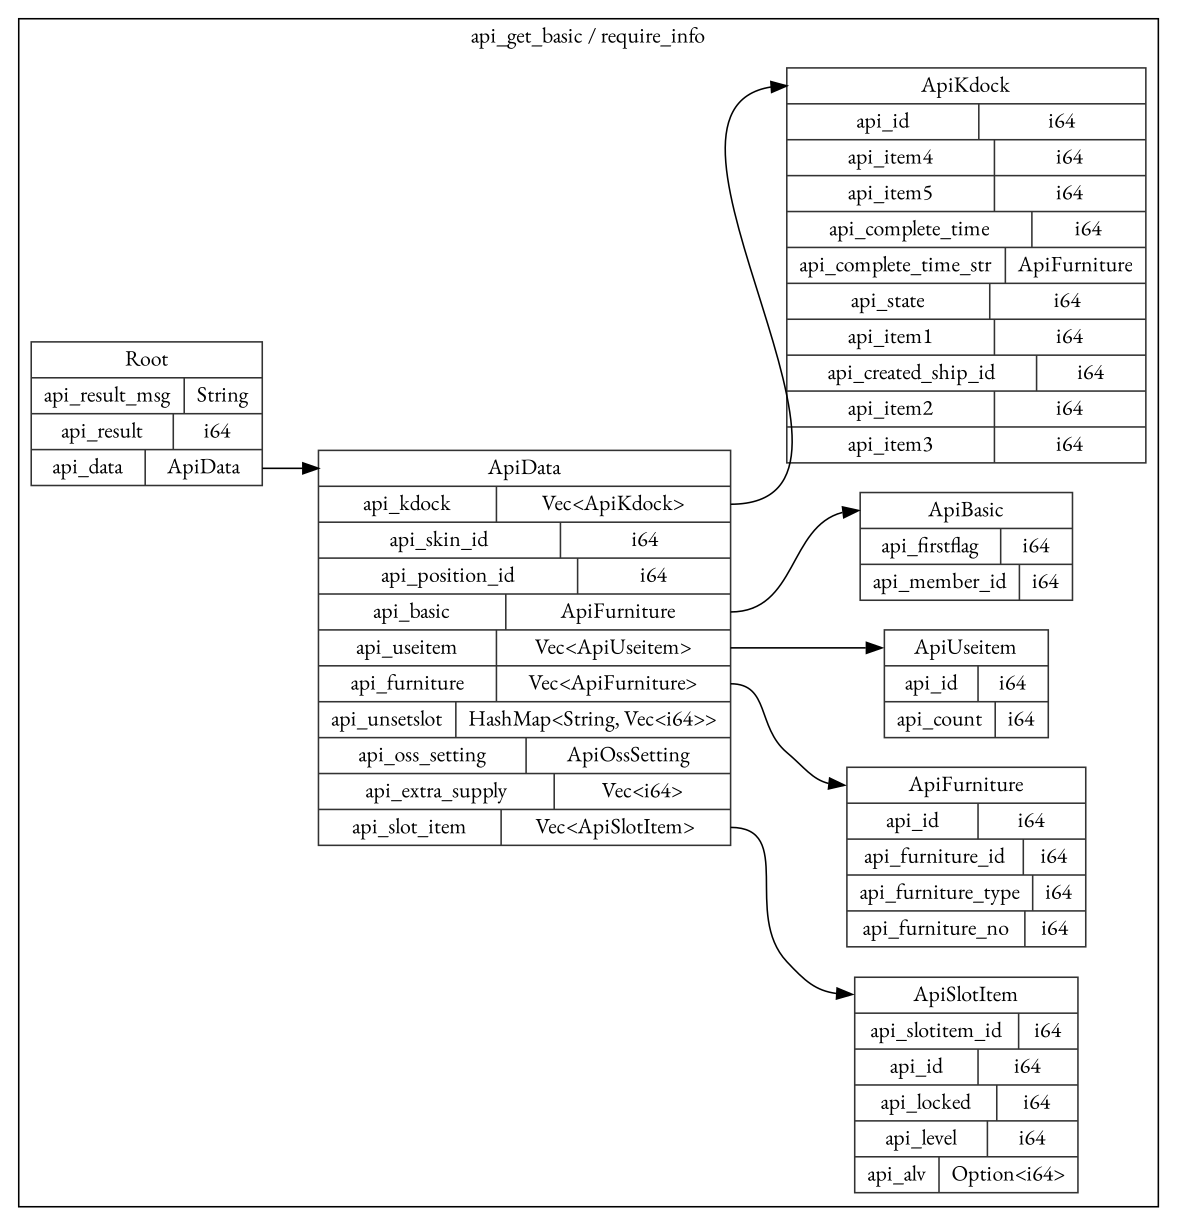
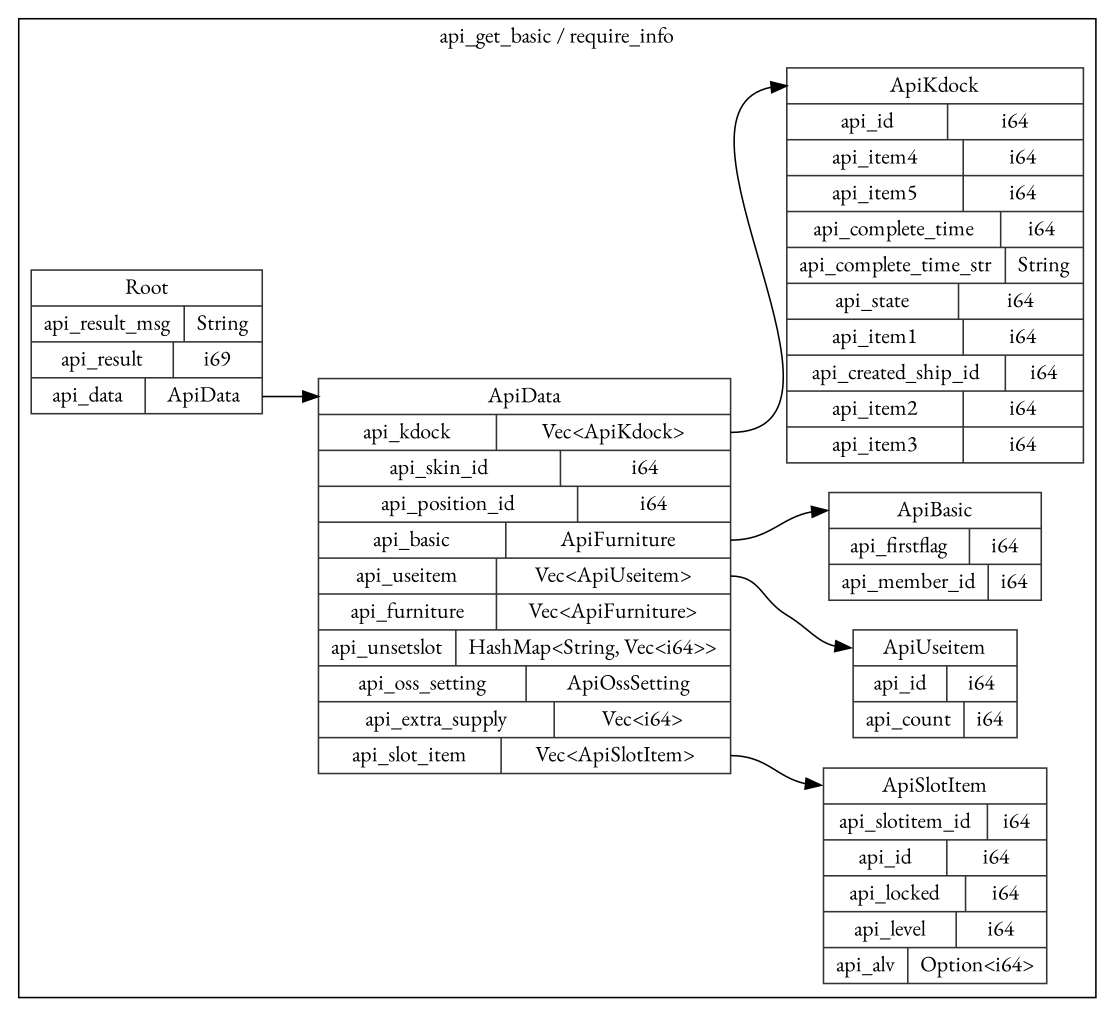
node "ApiKdock": text "ApiFurniture" -> "String"
node "Root": text "i64" -> "i69"
node "ApiFurniture": removed
